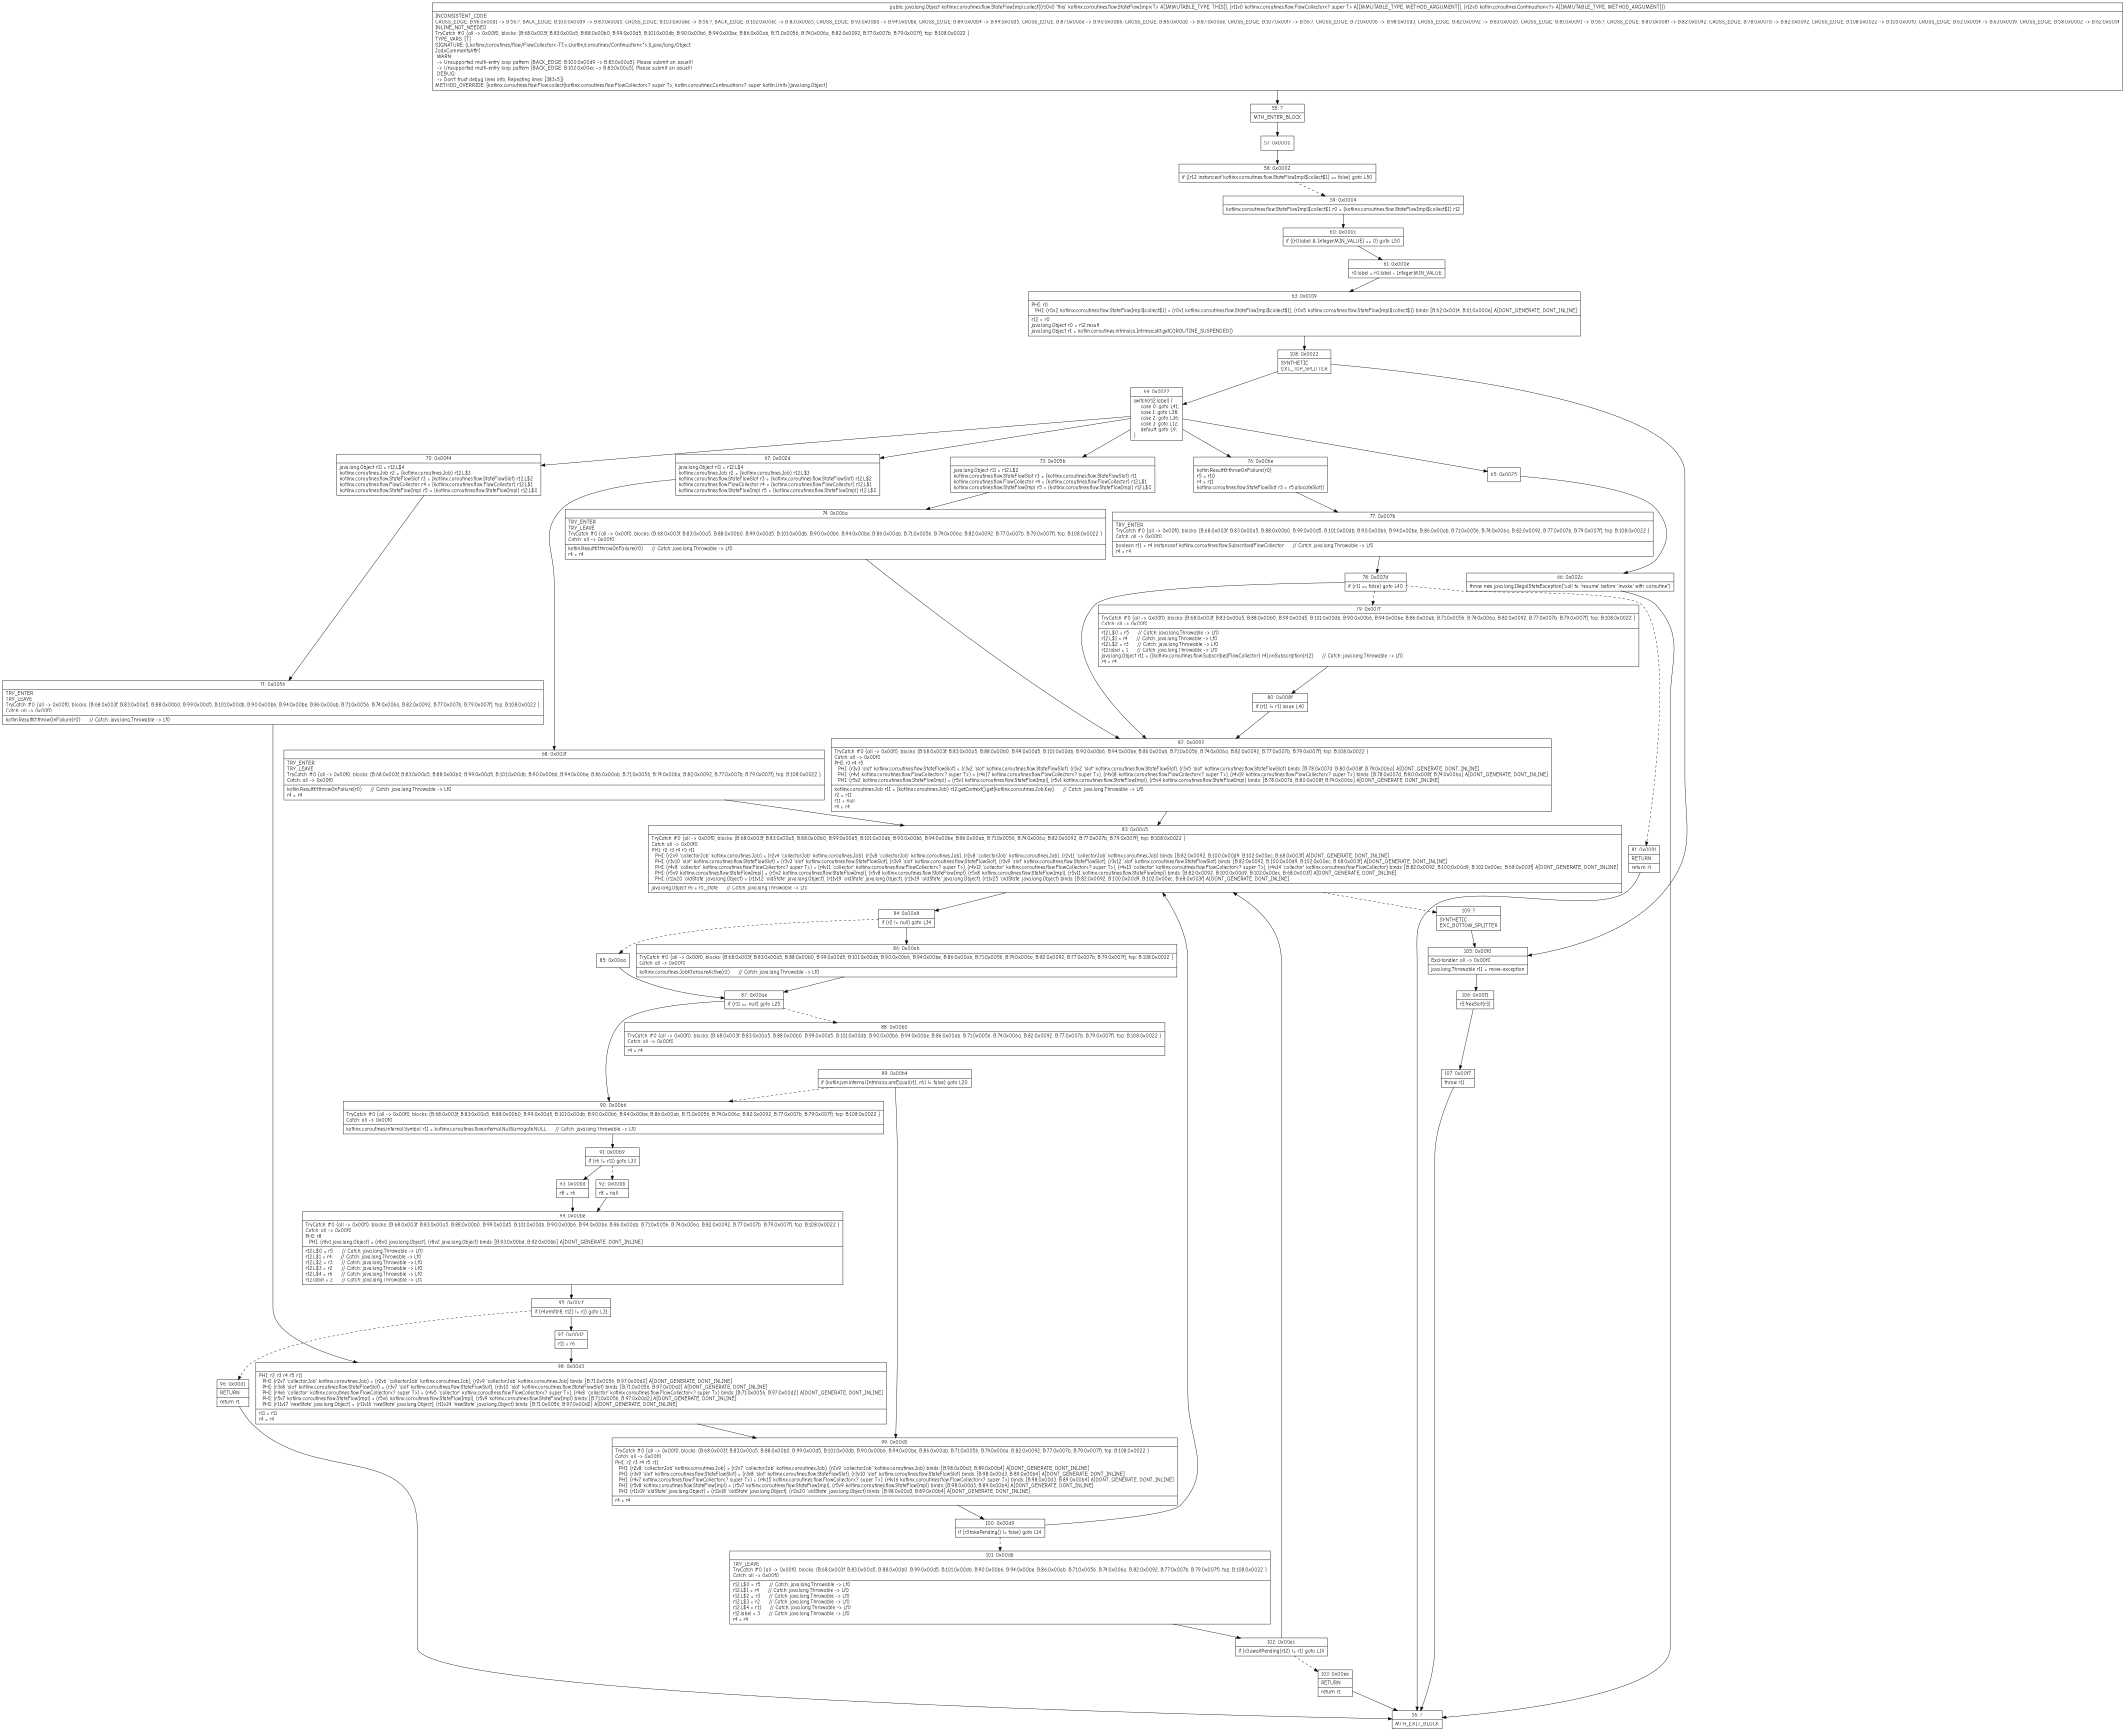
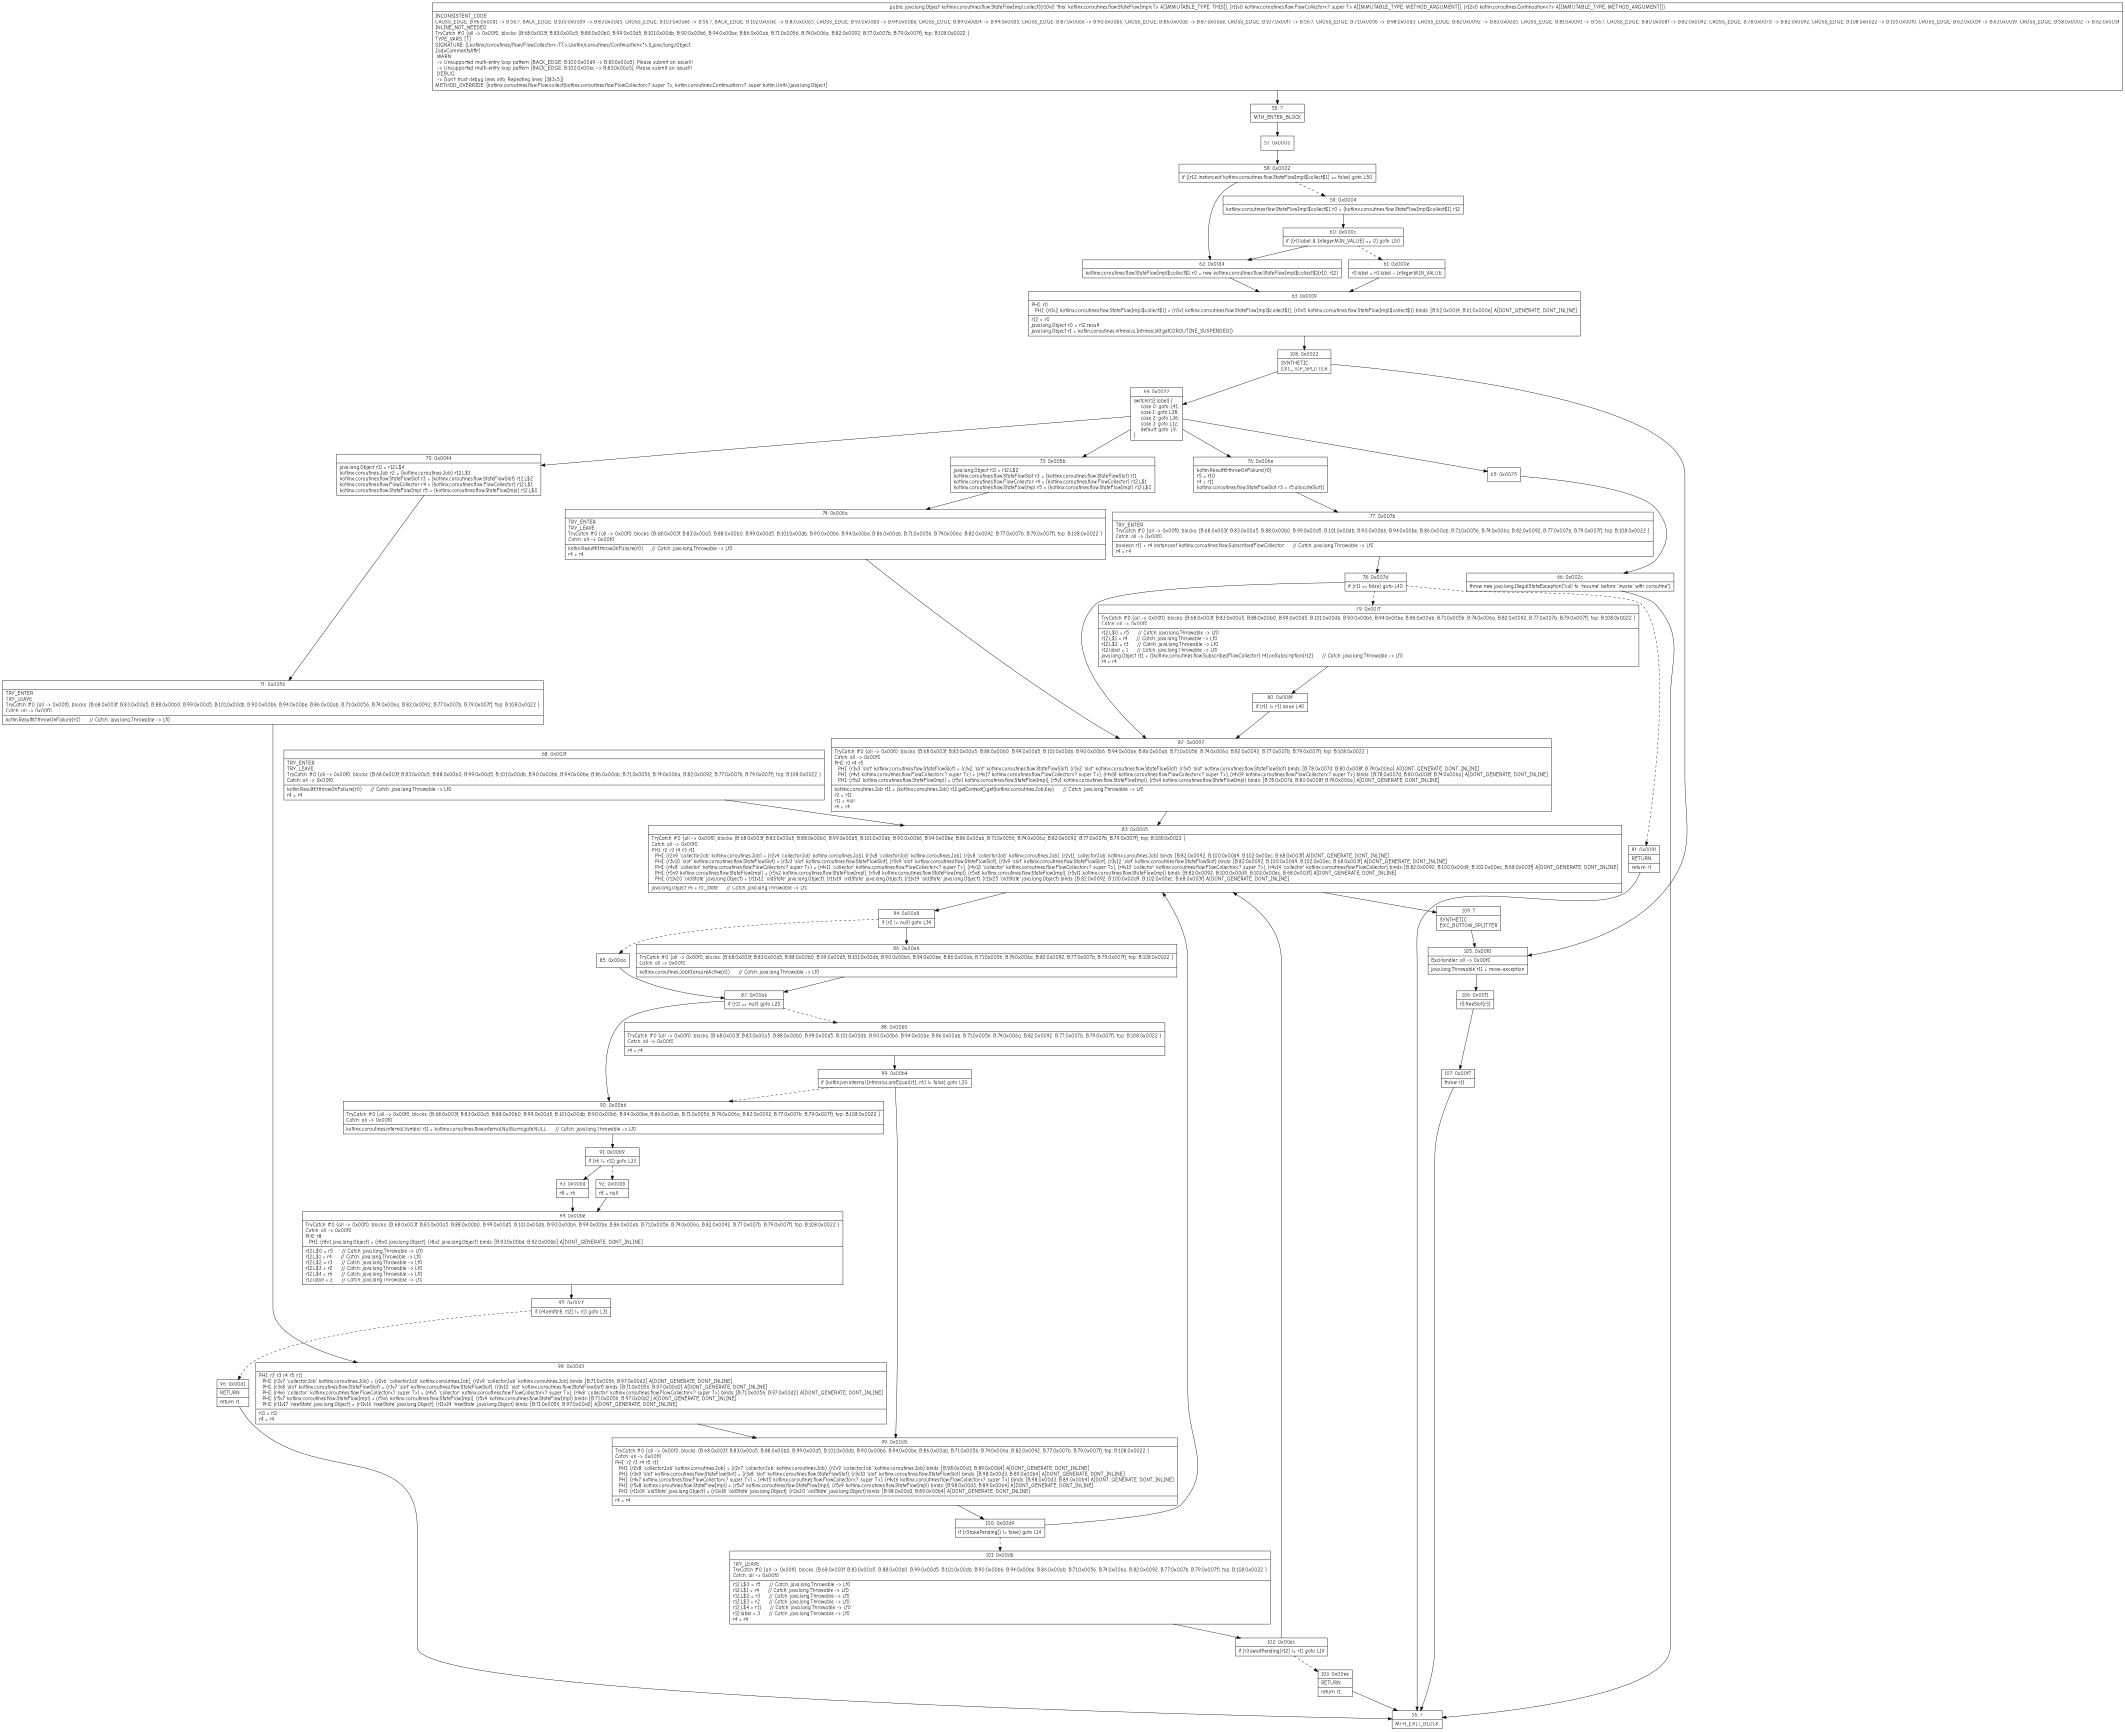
edge "60: 0x000c" -> "61: 0x000e": style solid -> dashed
node "62: 0x0014": added
node "67: 0x002d": removed
edge "83: 0x00a5" -> "109: ?": style dashed -> solid
edge "88: 0x00b0" -> "89: 0x00b4": added
node "97: 0x00d2": removed
